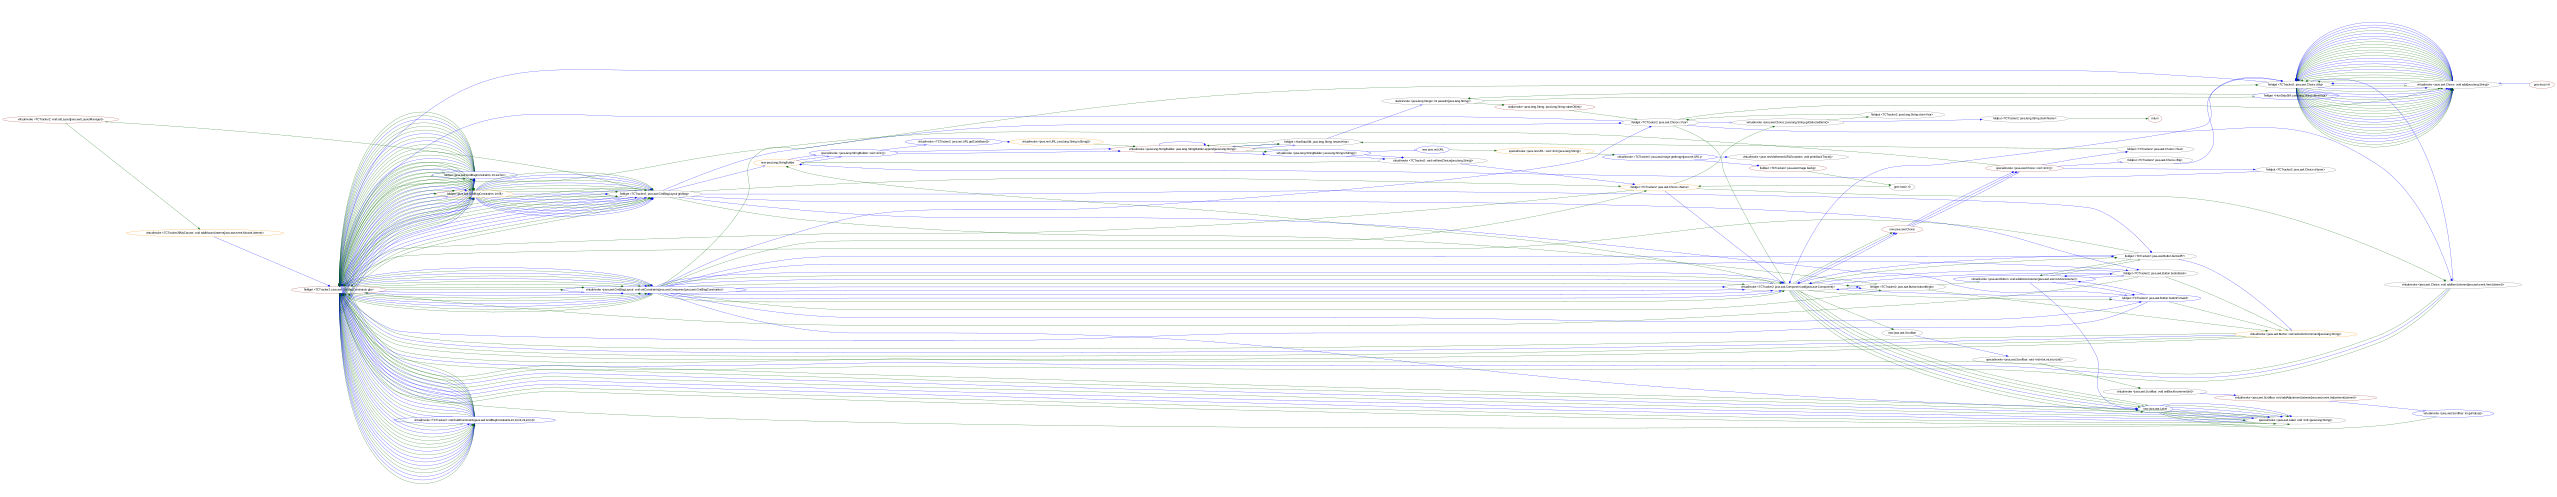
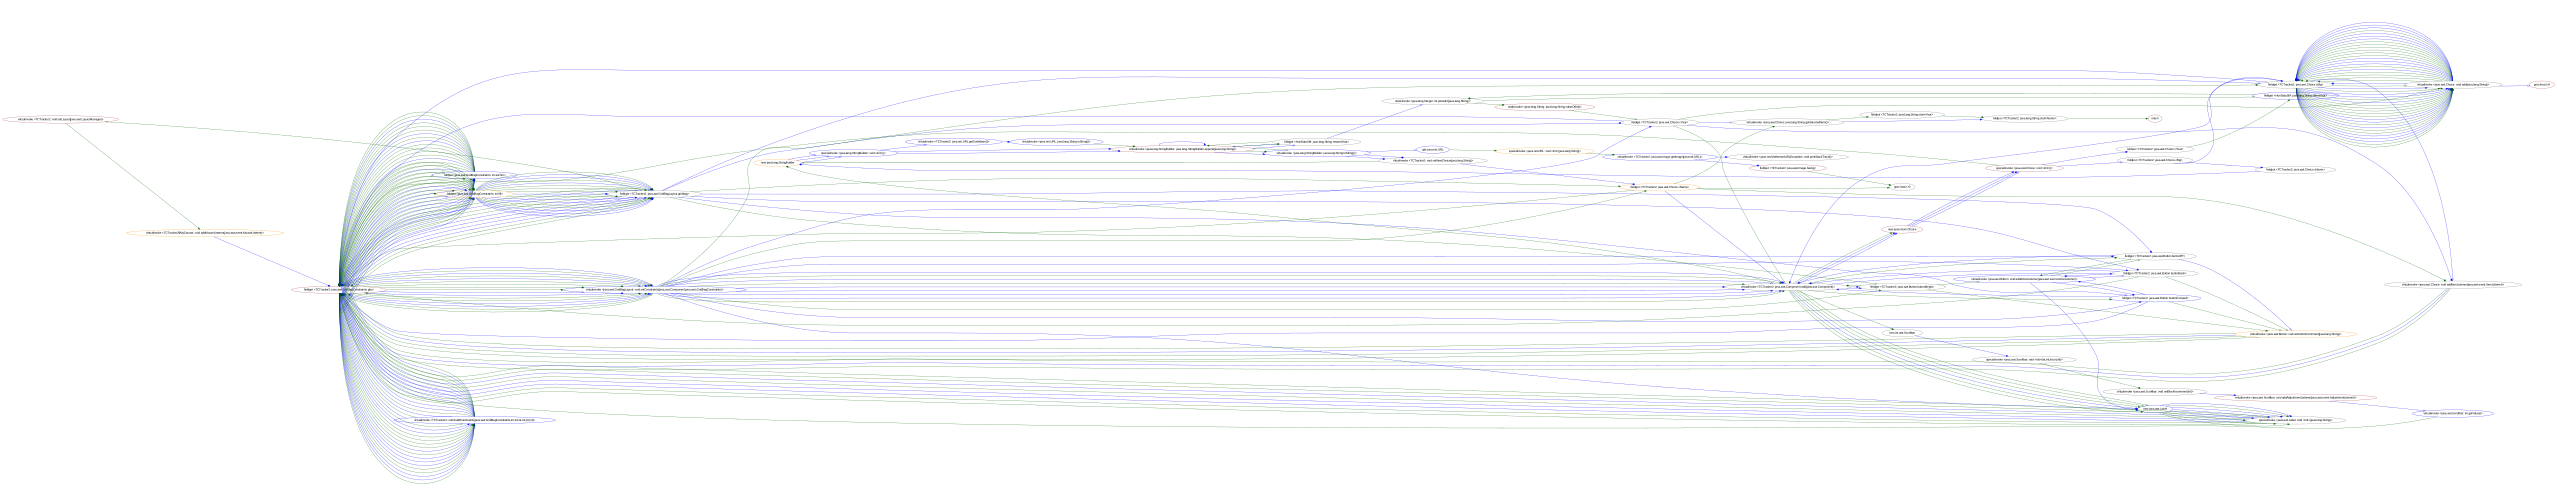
edge "goto load.i r8" -> "virtualinvoke <java.awt.Choice: void add(java.lang.String)>": reversed
edge "fieldput <TCTracker2: java.lang.String stormYear>" -> "fieldget <TCTracker2: java.awt.Choice cYear>": now "fieldput <TCTracker2: java.lang.String stormYear>" -> "fieldput <TCTracker2: java.lang.String stormName>"
node "virtualinvoke <java.net.URL: java.lang.String toString()>": color darkorange -> blue
edge "fieldput <TCTracker2: java.awt.Choice cYear>" -> "fieldget <HurrDataSM: java.lang.String newestYear>": now "fieldput <TCTracker2: java.awt.Choice cYear>" -> "fieldget <HurrDataSM: java.lang.String oldestYear>"
node "new java.net.URL": label "new java.net.URL" -> "gbc java.net.URL"
edge "specialinvoke <java.awt.Choice: void <init>()>" -> "fieldput <TCTracker2: java.awt.Choice cName>": now "fieldput <TCTracker2: java.awt.Choice cBig>" -> "fieldput <TCTracker2: java.awt.Choice cName>"
edge "fieldget <TCTracker2: java.awt.GridBagLayout gridbag>" -> "new java.lang.StringBuilder": now "fieldget <TCTracker2: java.awt.GridBagLayout gridbag>" -> "fieldget <TCTracker2: java.awt.Choice cBig>"
edge "goto load.r r0" -> "fieldget <TCTracker2: java.awt.Choice cName>": reversed
node "new java.awt.Choice": label "new java.awt.Choice" -> "new java.return.Choice"
edge "fieldget <TCTracker2: java.awt.Button buttonPP>" -> "fieldget <TCTracker2: java.awt.GridBagConstraints gbc>": removed
node "new java.awt.Scrollbar": label "new java.awt.Scrollbar" -> "new int.awt.Scrollbar"
